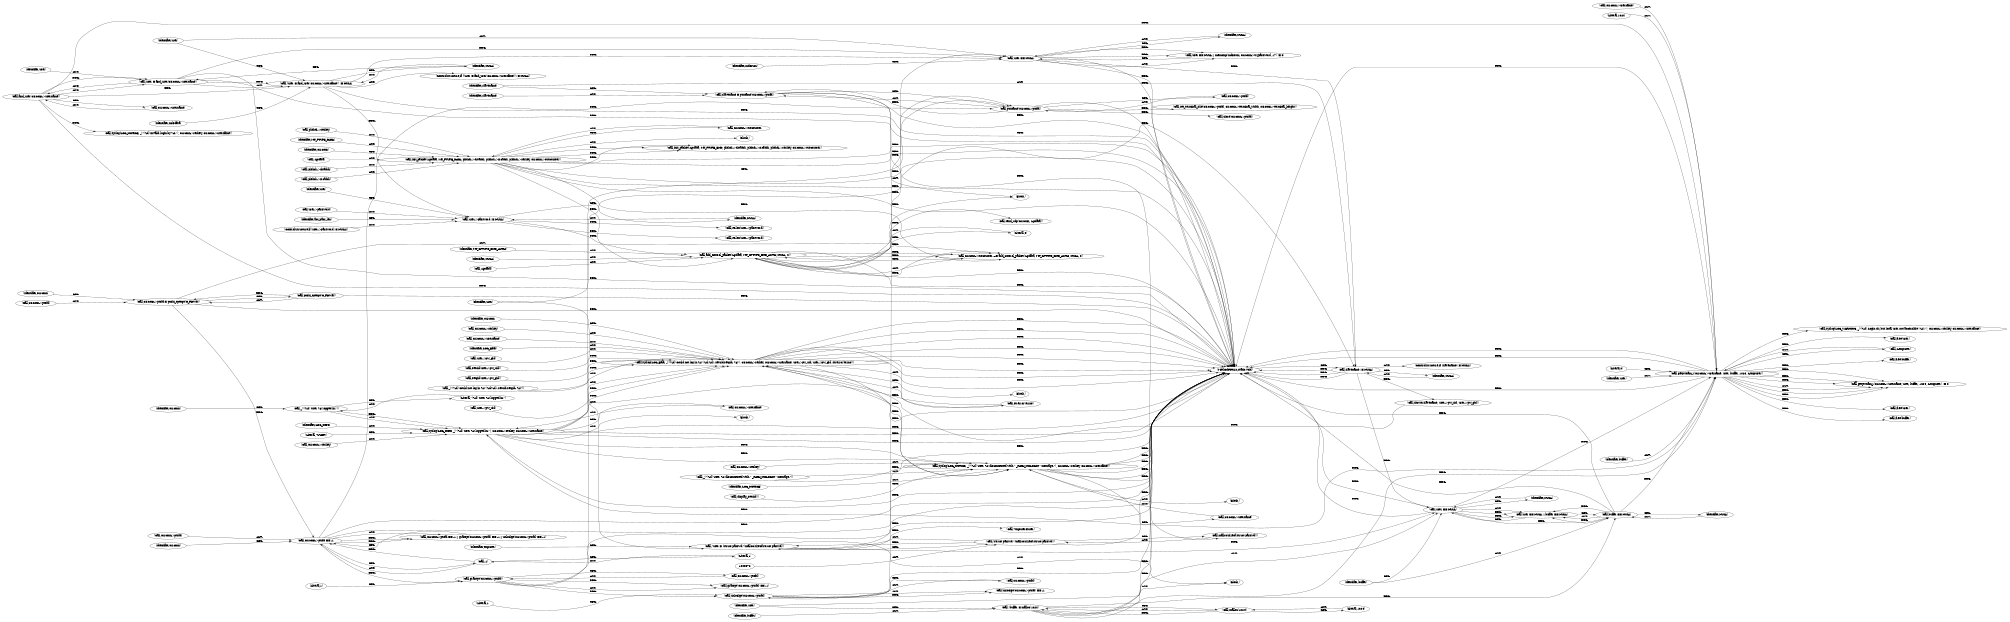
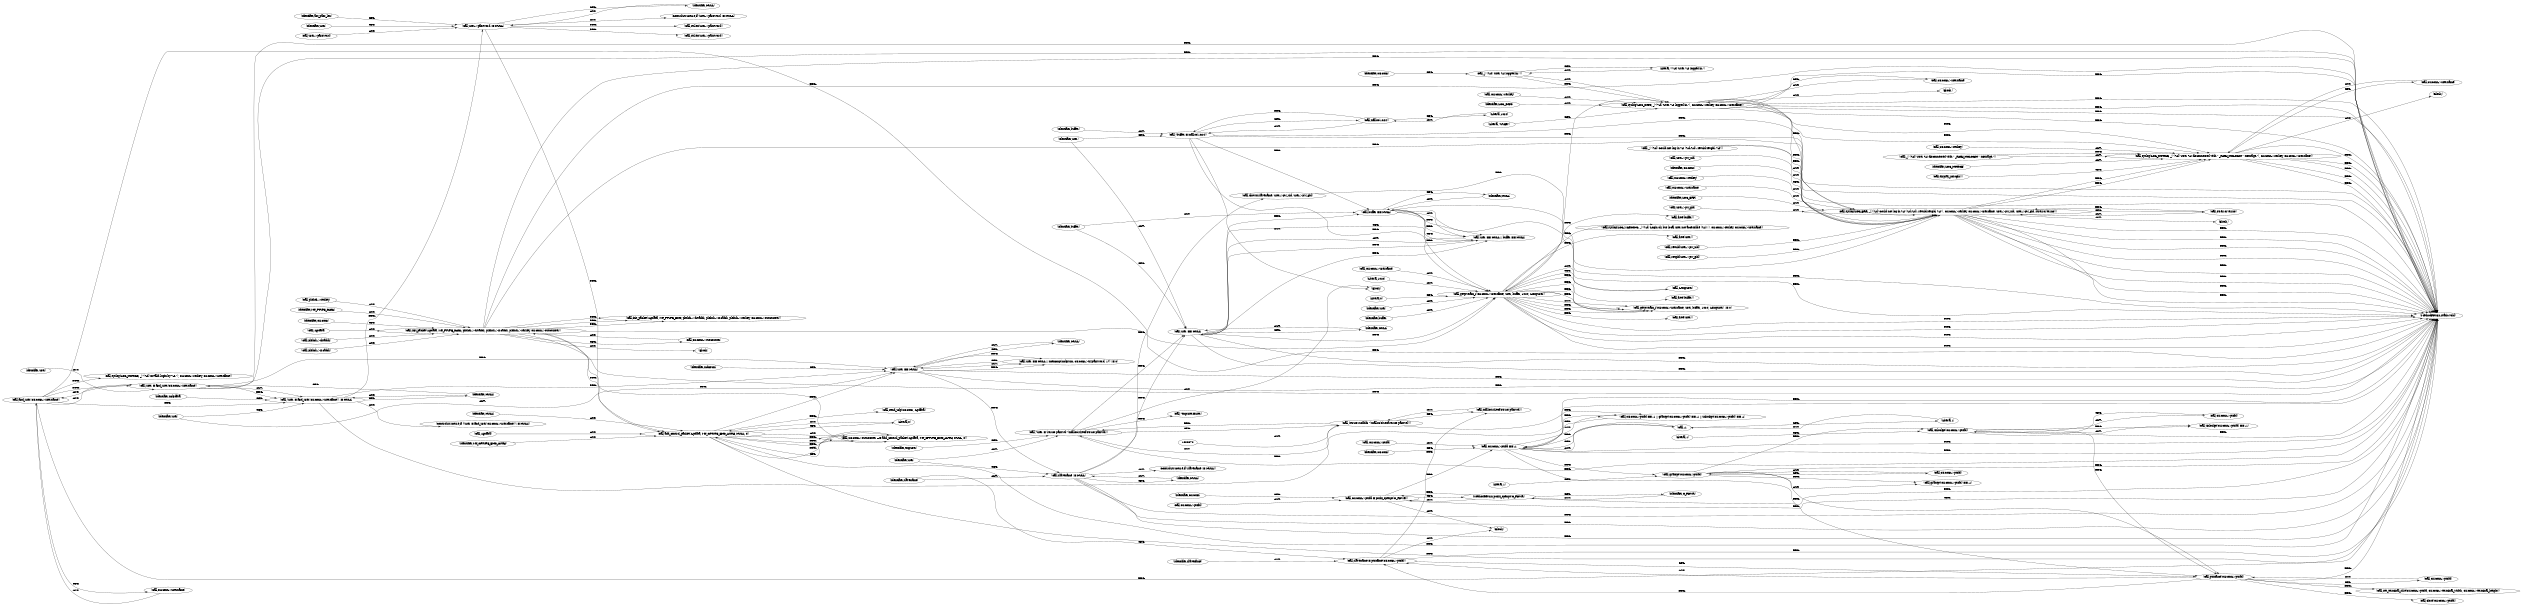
edge "(ControlStructure,if (user->password != NULL))" -> "(Call,user->password != NULL)": reversed
node "(Call,posix_openpt(O_RDWR))": label "(Call,posix_openpt(O_RDWR))" -> "(MethodReturn,posix_openpt(O_RDWR))"
edge "(MethodReturn,static void)" -> "(Call,slavename != NULL)": removed, label "CFG:"
node "(Identifier,O_RDWR)": added
node "(Call,display_setuid())": label "(Call,display_setuid())" -> "(Call,display_nologin())"
node "(Call,(struct passwd *)malloc(sizeof(struct passwd)))": label "(Call,(struct passwd *)malloc(sizeof(struct passwd)))" -> "(Call,(struct srcaddr *)malloc(sizeof(struct passwd)))"
